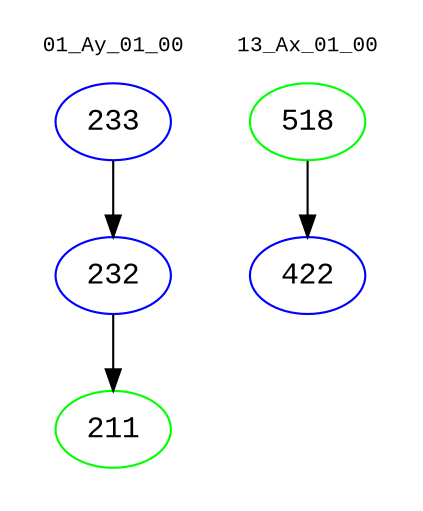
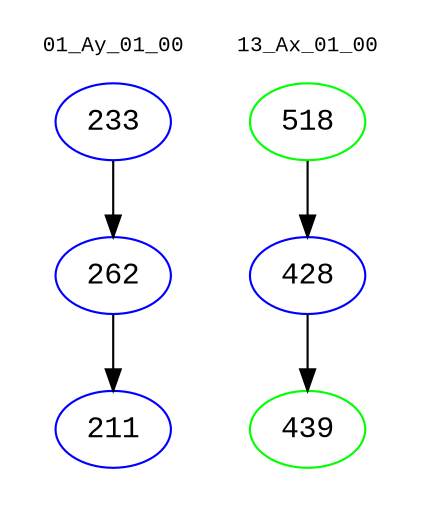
node "232": label "232" -> "262"
node "422": label "422" -> "428"
node "211": color green -> blue
node "439": added
